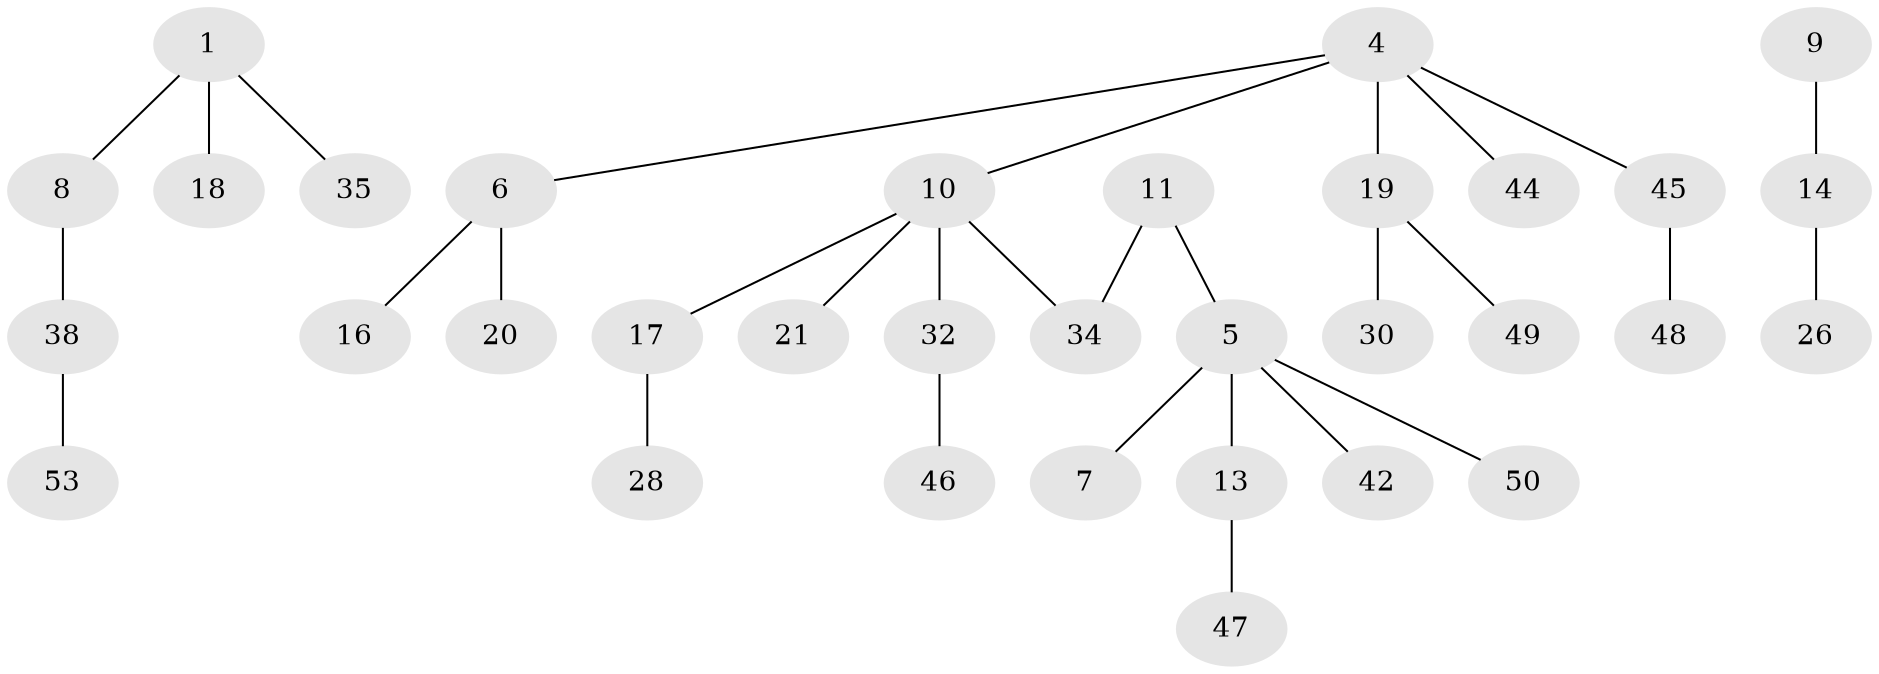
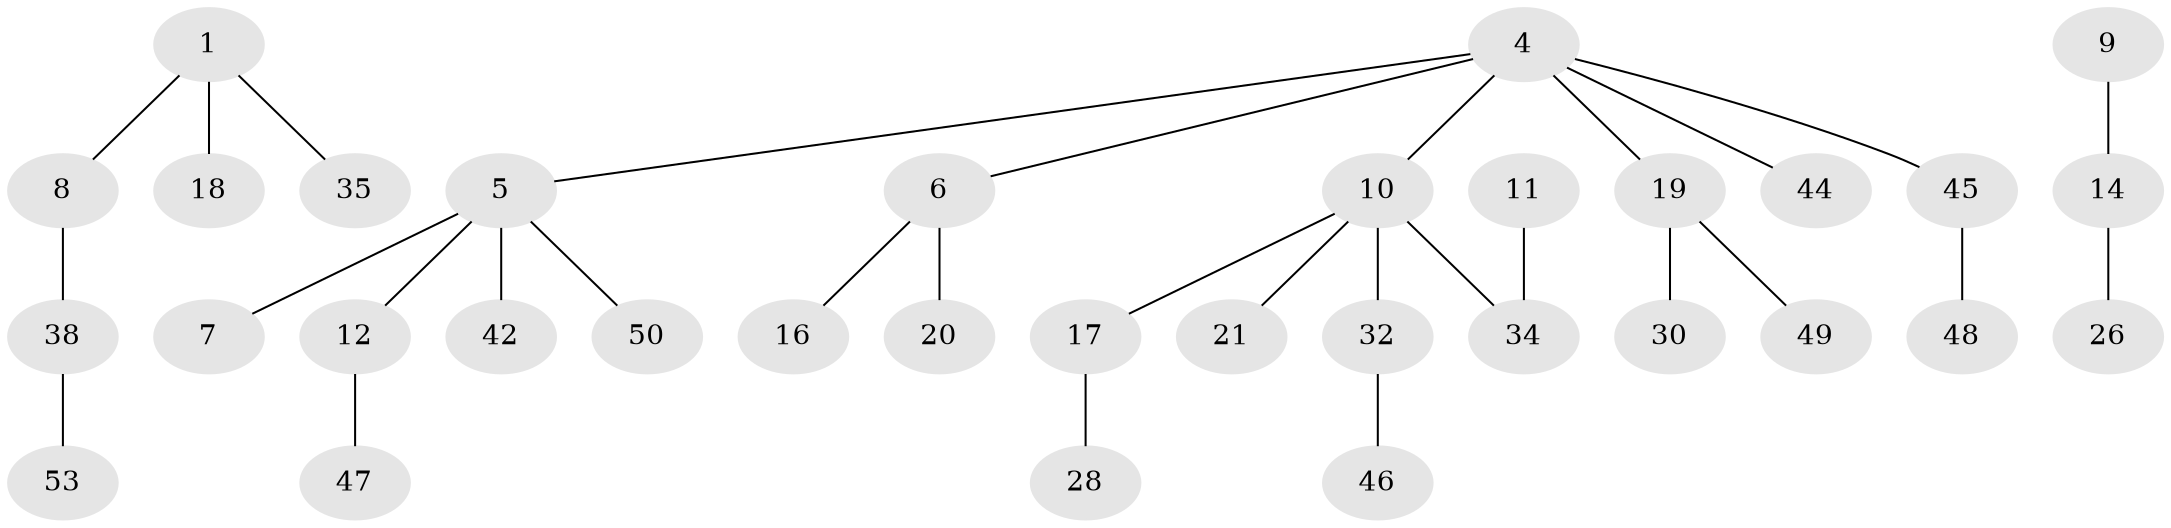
edge "11" -- "5": now "4" -- "5"
node "13": label "13" -> "12"
